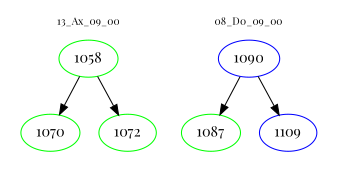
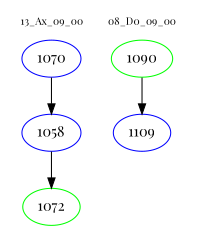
node "1058": color green -> blue
node "1090": color blue -> green
edge "1058" -> "1070": reversed
node "1070": color green -> blue
node "1087": removed
